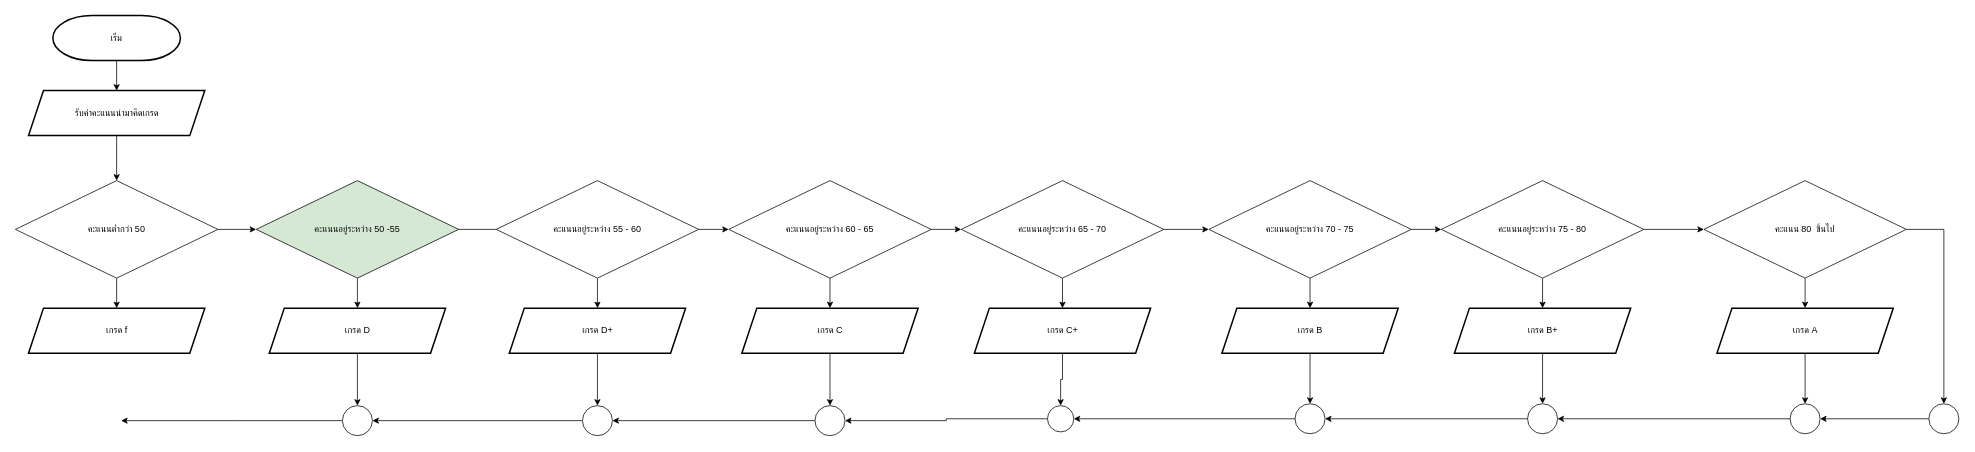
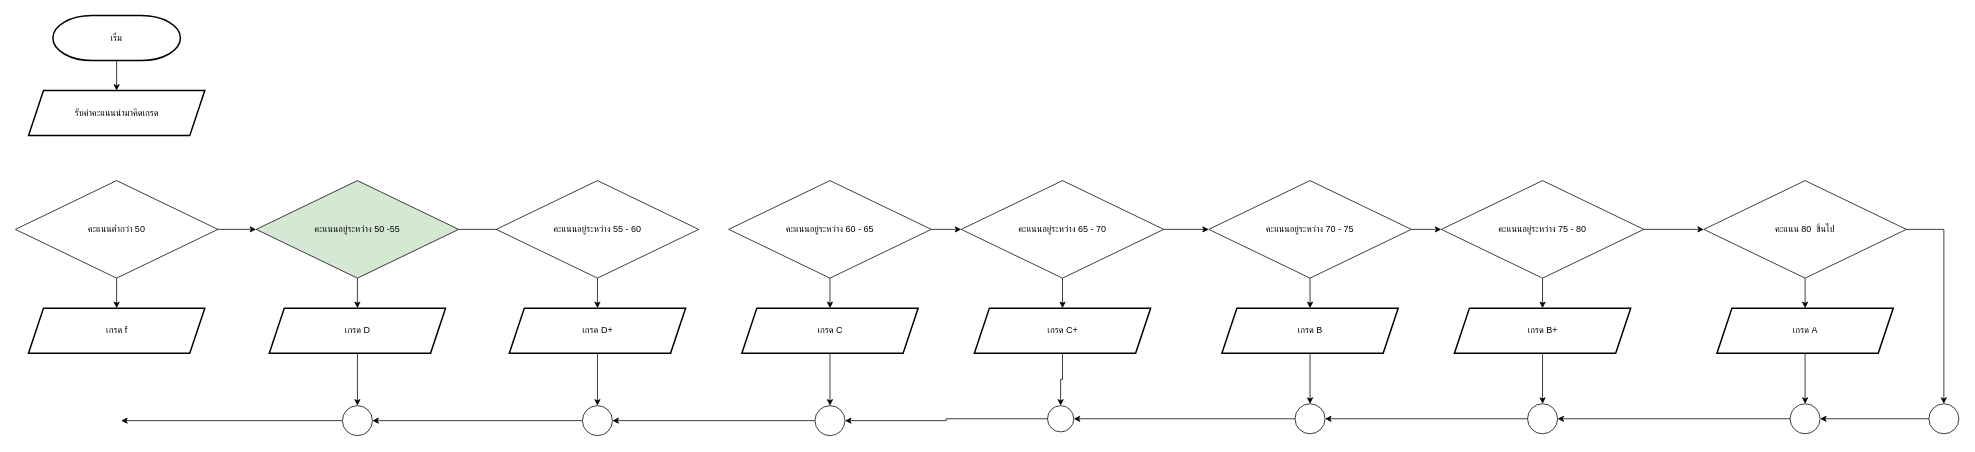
edge "รับค่าคะแนนนำมาคิดเกรด" -> "คะแนนต่ำกว่า 50": removed
edge "คะแนนอยู่ระหว่าง 55 - 60" -> "คะแนนอยู่ระหว่าง 60 - 65": removed
